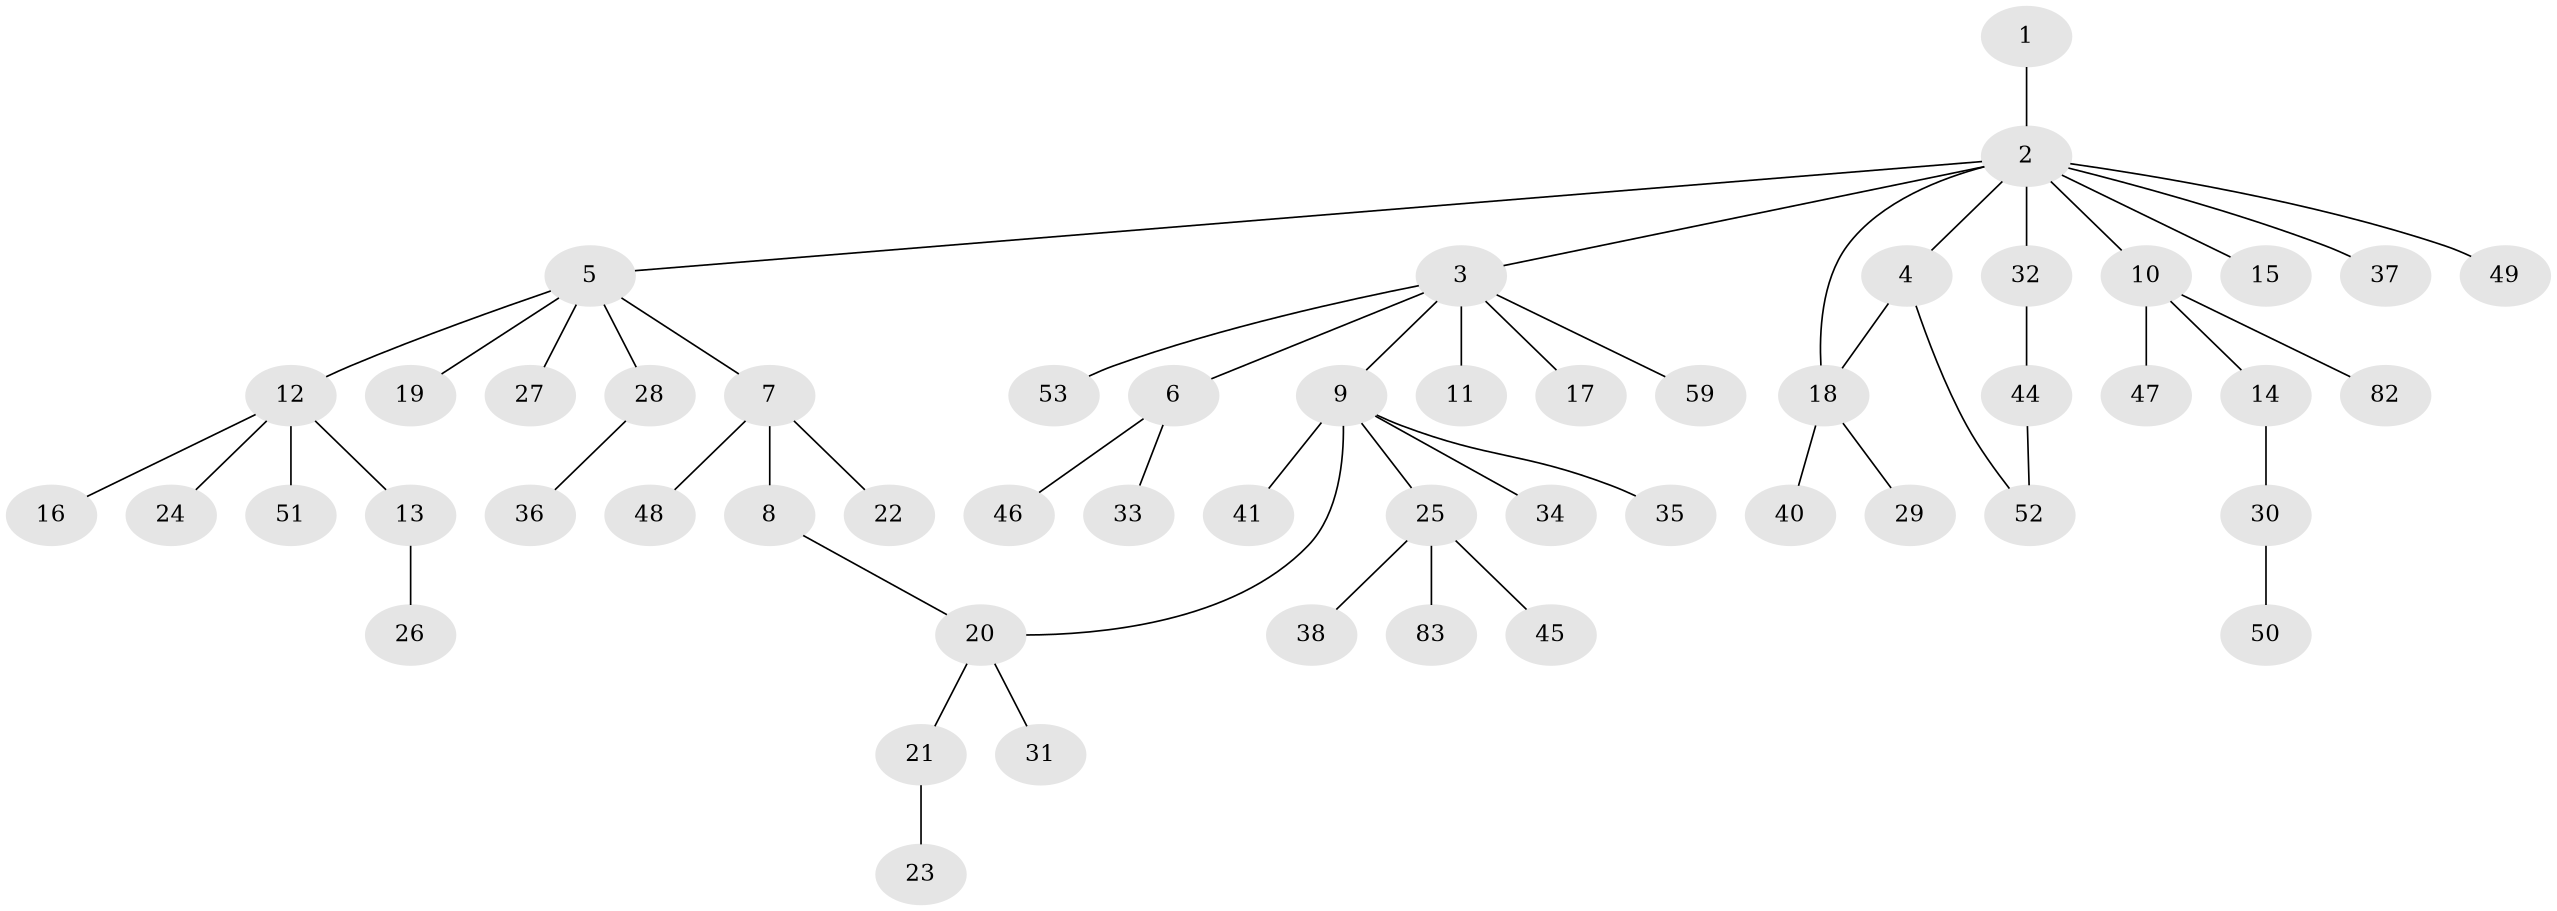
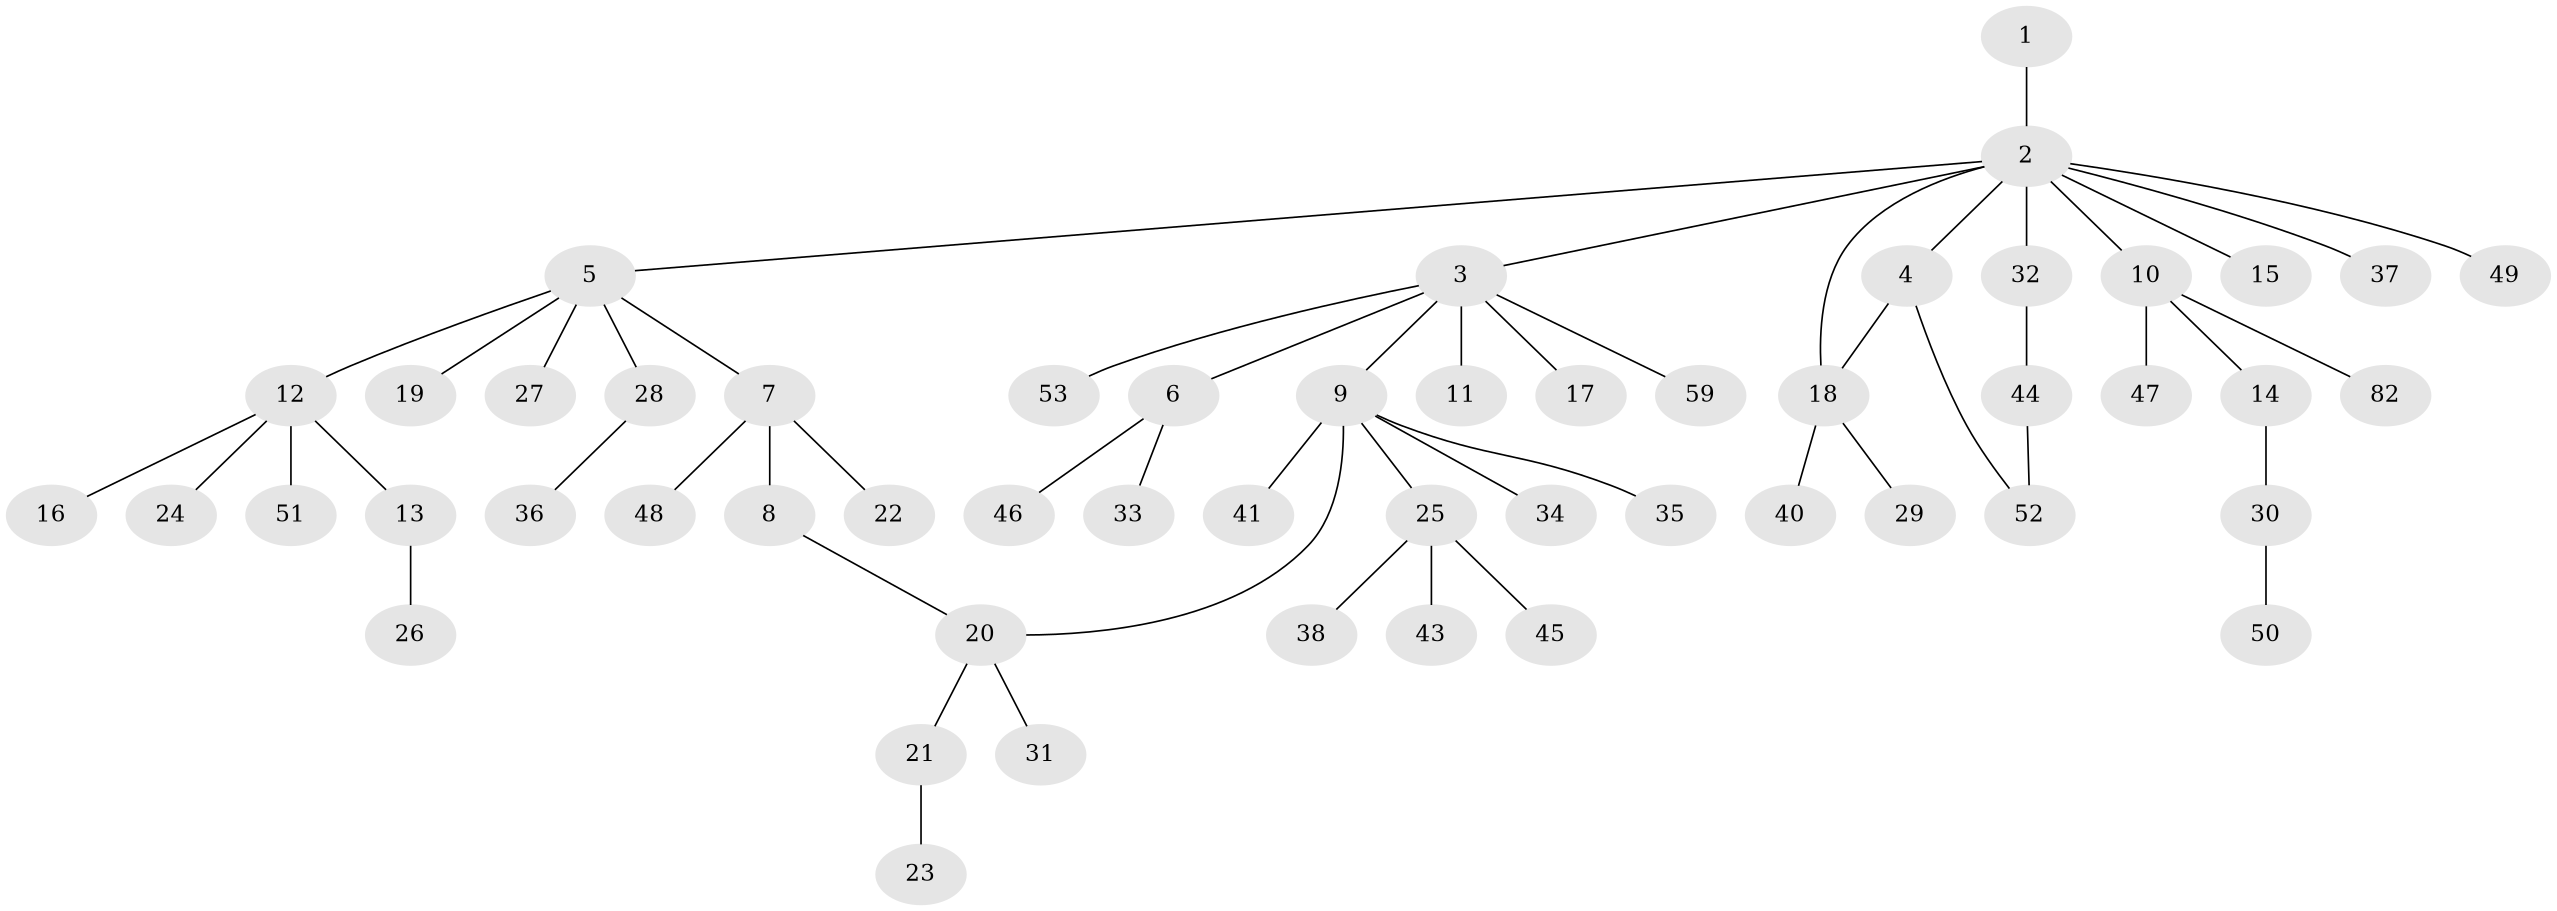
node "83": label "83" -> "43"
